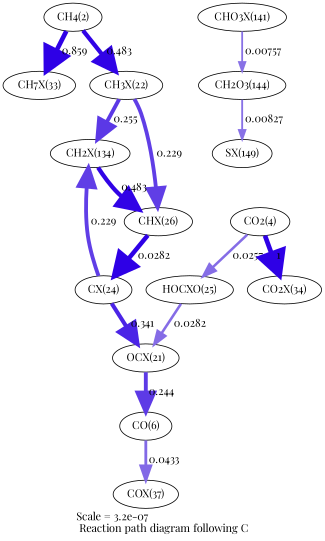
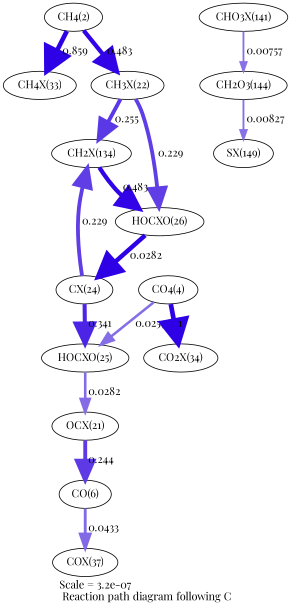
node "CH7X(33)": label "CH7X(33)" -> "CH4X(33)"
node "CHX(26)": label "CHX(26)" -> "HOCXO(26)"
node "CO2(4)": label "CO2(4)" -> "CO4(4)"
edge "CX(24)" -> "OCX(21)": now "CX(24)" -> "HOCXO(25)"
